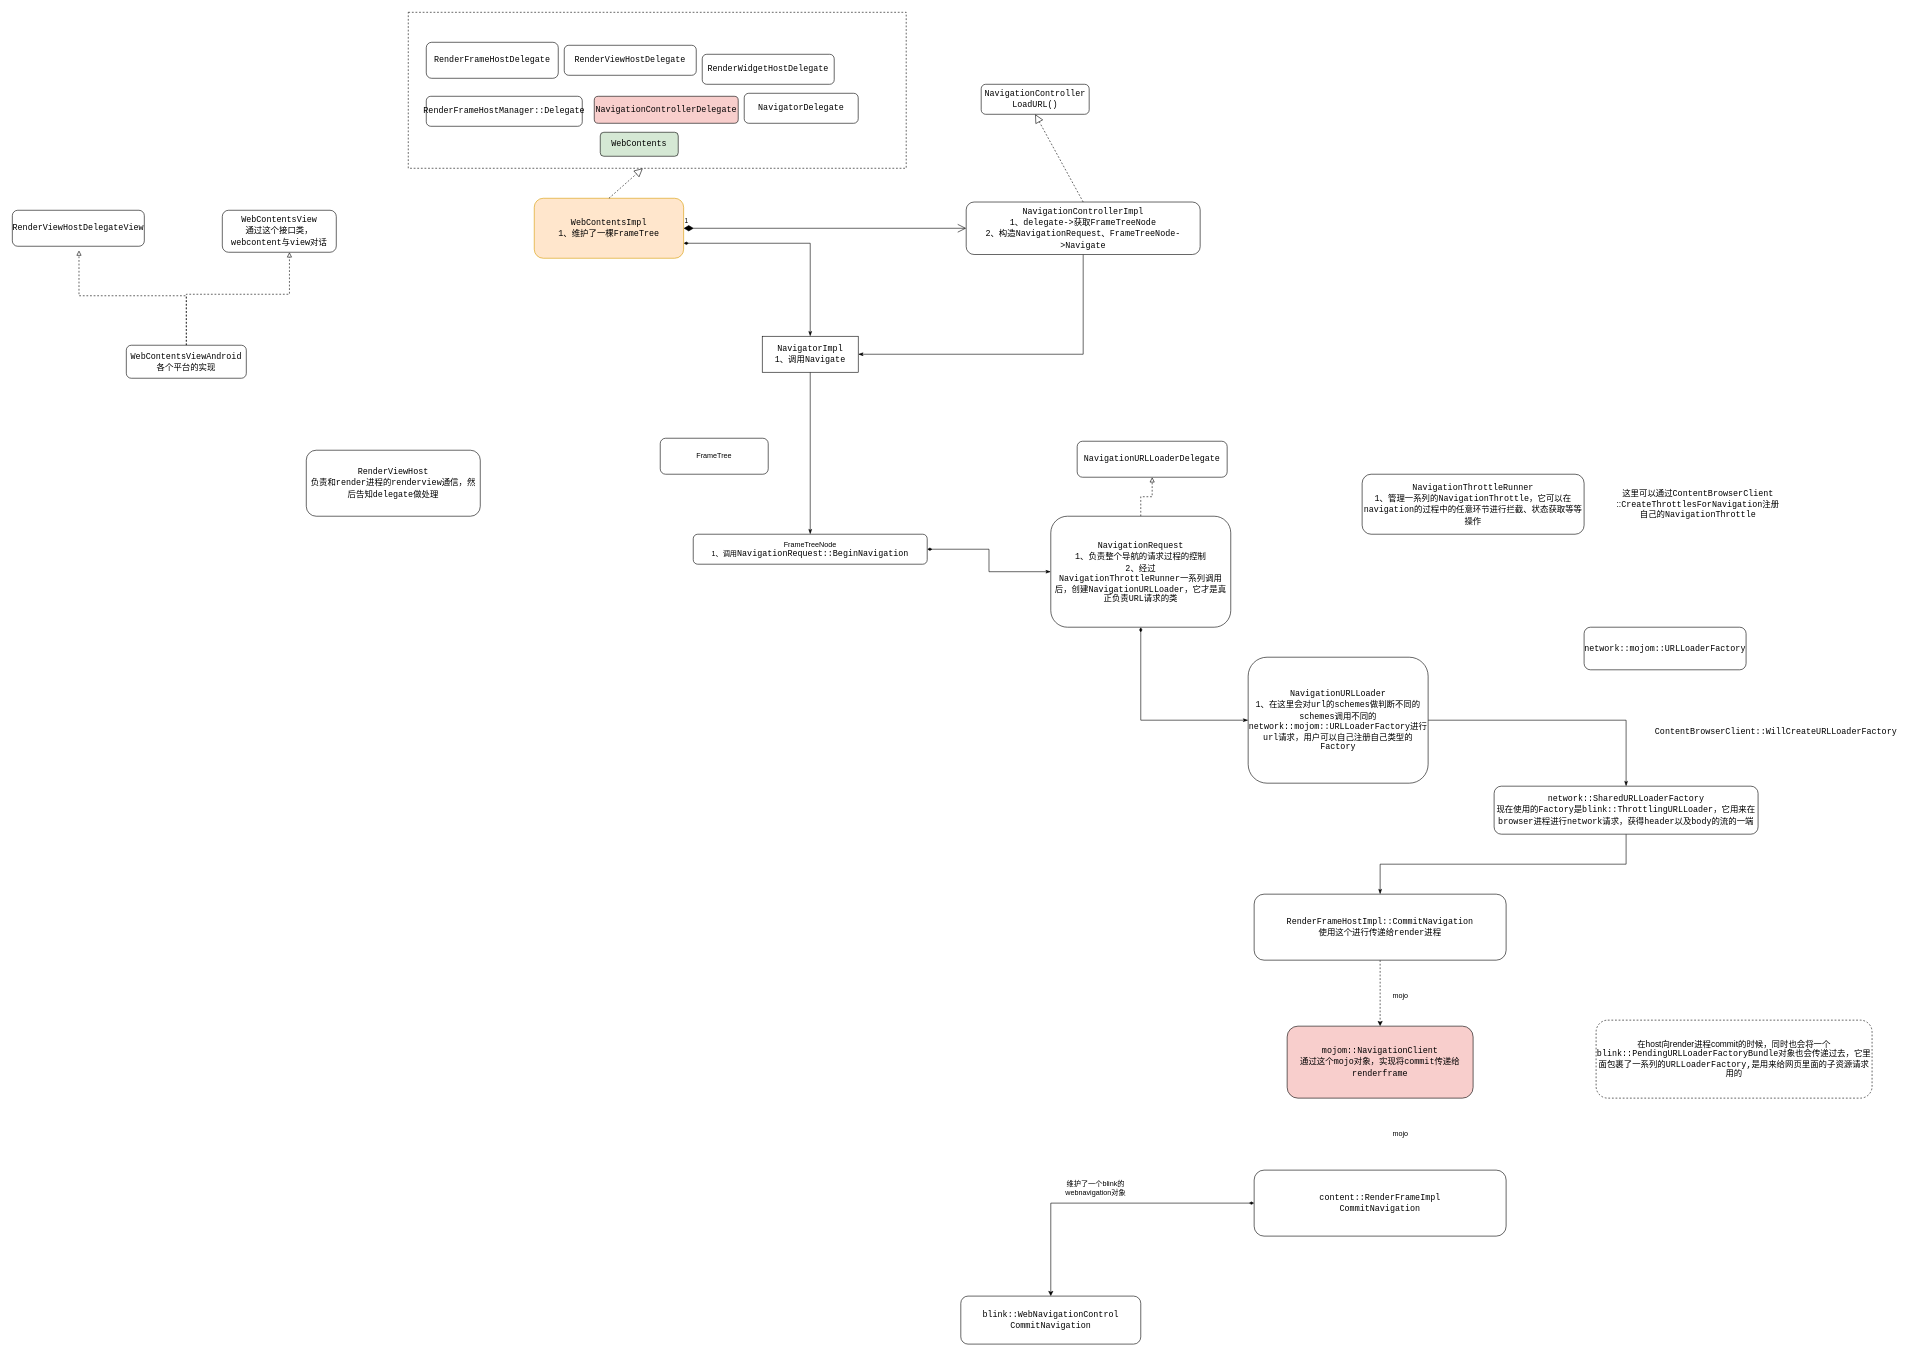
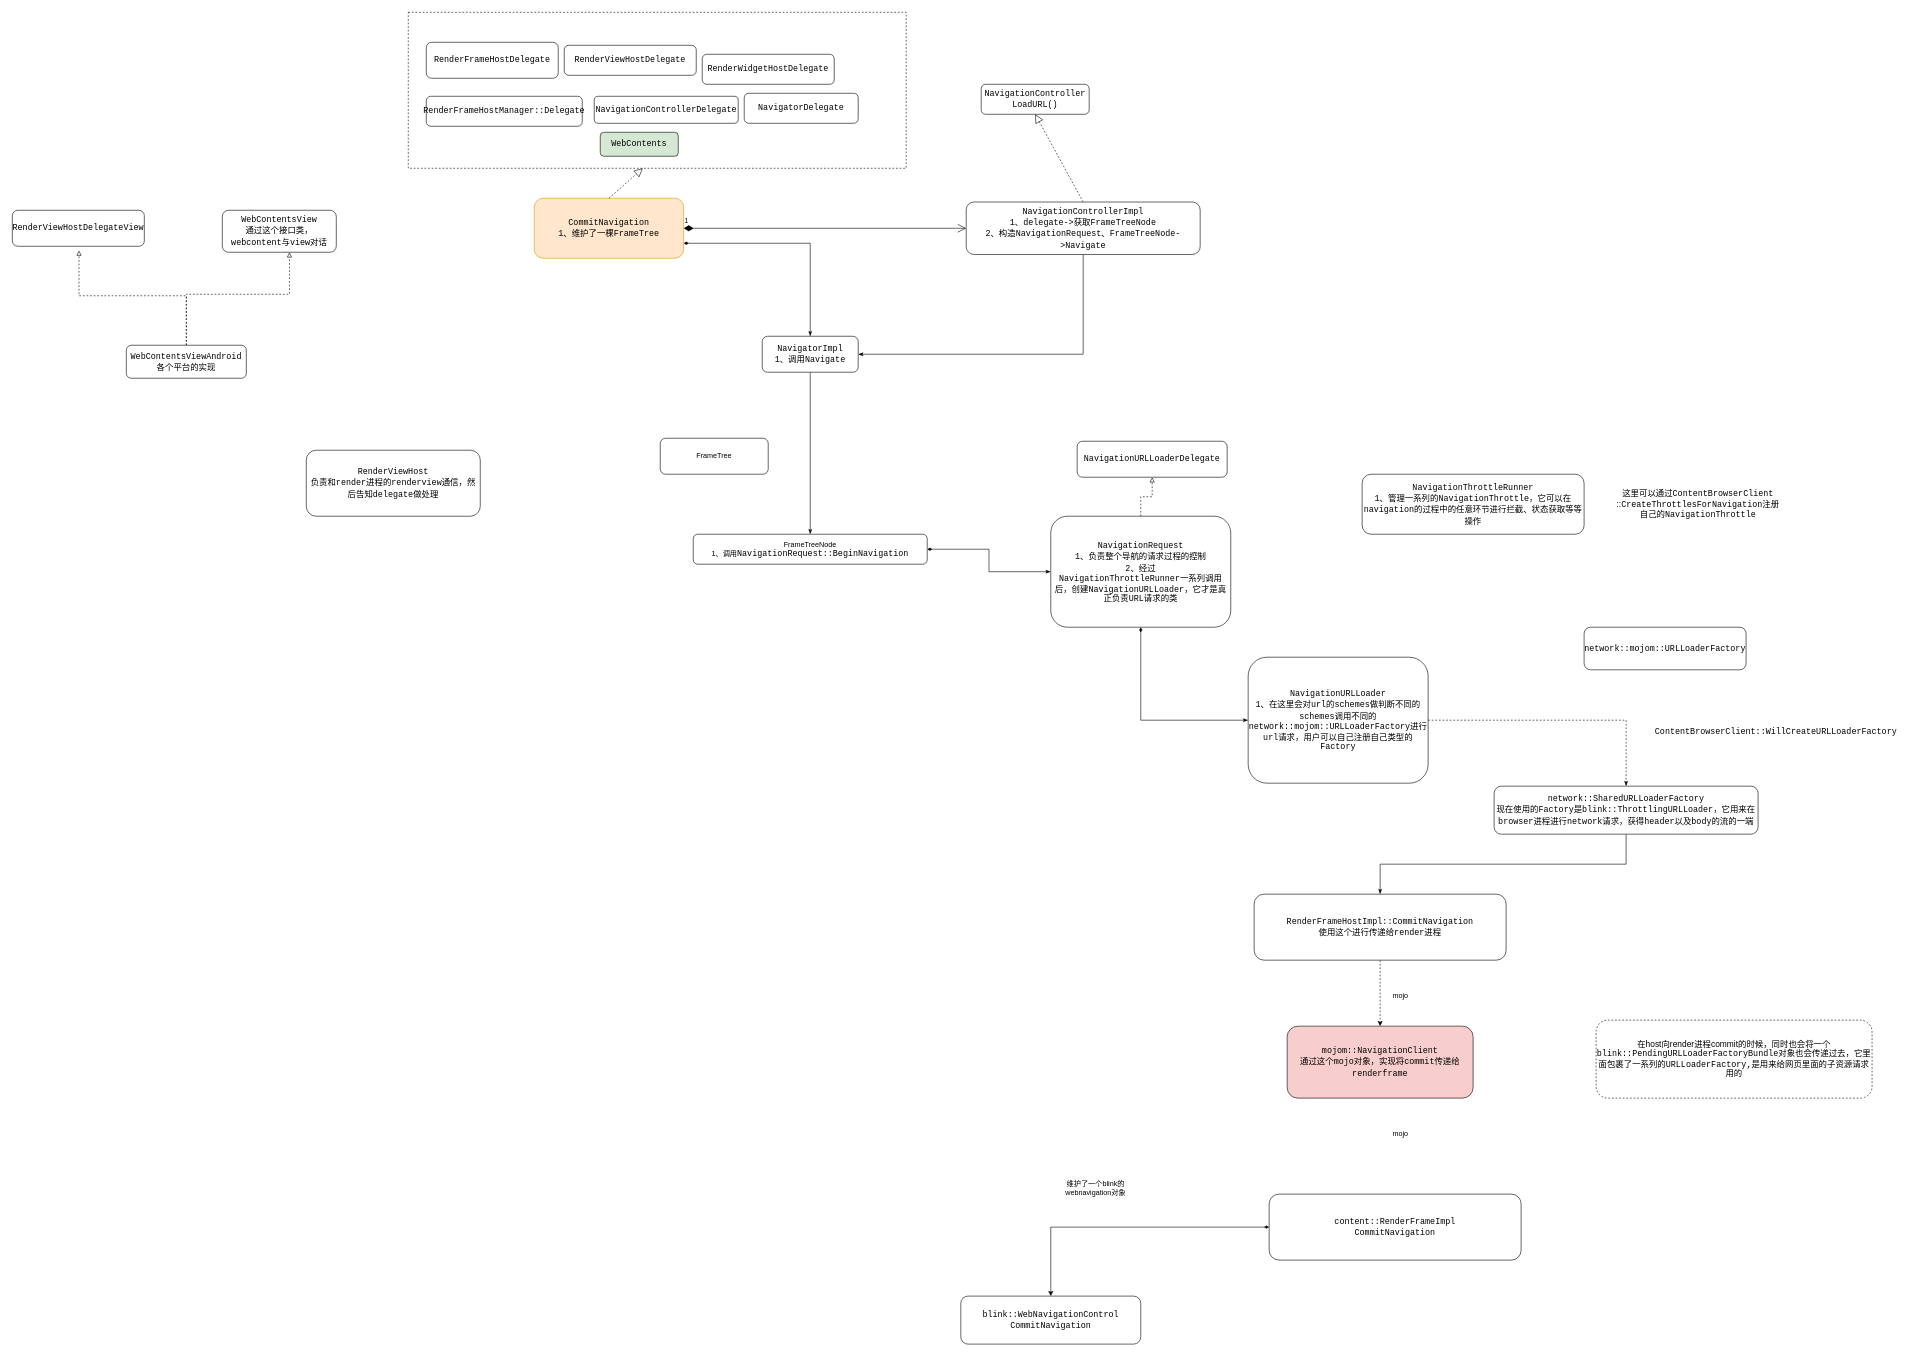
node "NavigationControllerDelegate": fillcolor #f8cecc -> #ffffff
node "WebContentsImpl 1、维护了一棵FrameTree": label "WebContentsImpl 1、维护了一棵FrameTree" -> "CommitNavigation 1、维护了一棵FrameTree"
node "NavigatorImpl 1、调用Navigate": shape rectangle -> rounded rectangle
edge "NavigationURLLoader 1、在这里会对url的schemes做判断不同的schemes调用不同的 network::mojom::URLLoaderFactory进行url请求，用户可以自己注册自己类型的Factory" -> "network::SharedURLLoaderFactory 现在使用的Factory是blink::ThrottlingURLLoader，它用来在browser进程进行network请求，获得header以及body的流的一端": style solid -> dashed
node "content::RenderFrameImpl CommitNavigation": moved (1380, 1203) -> (1395, 1227)
